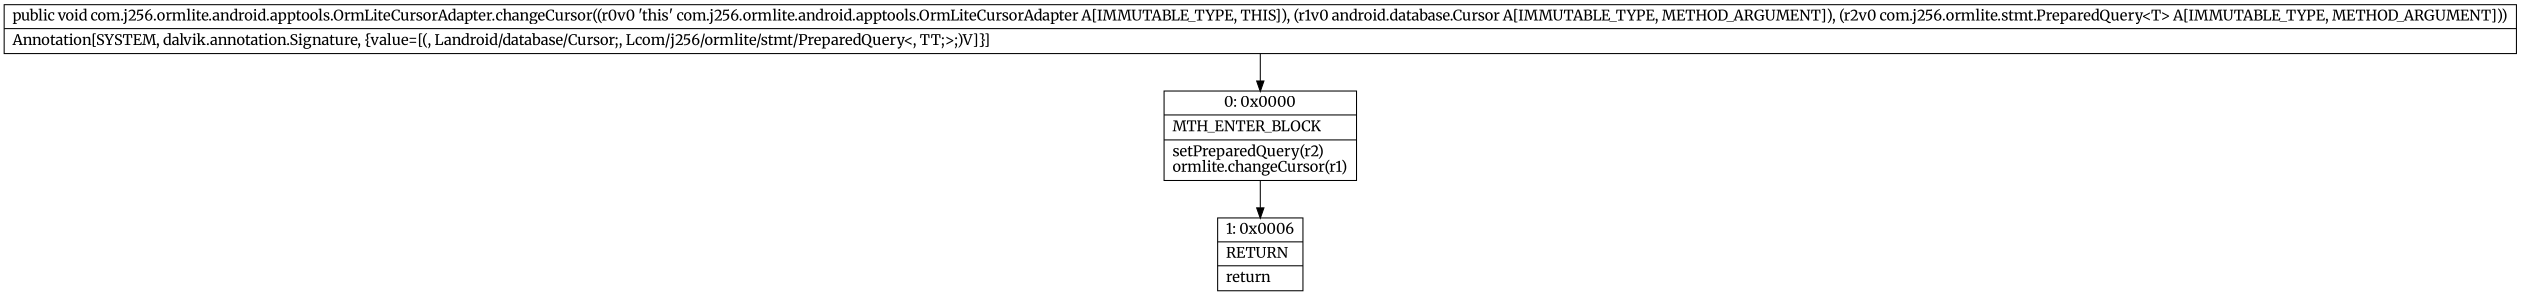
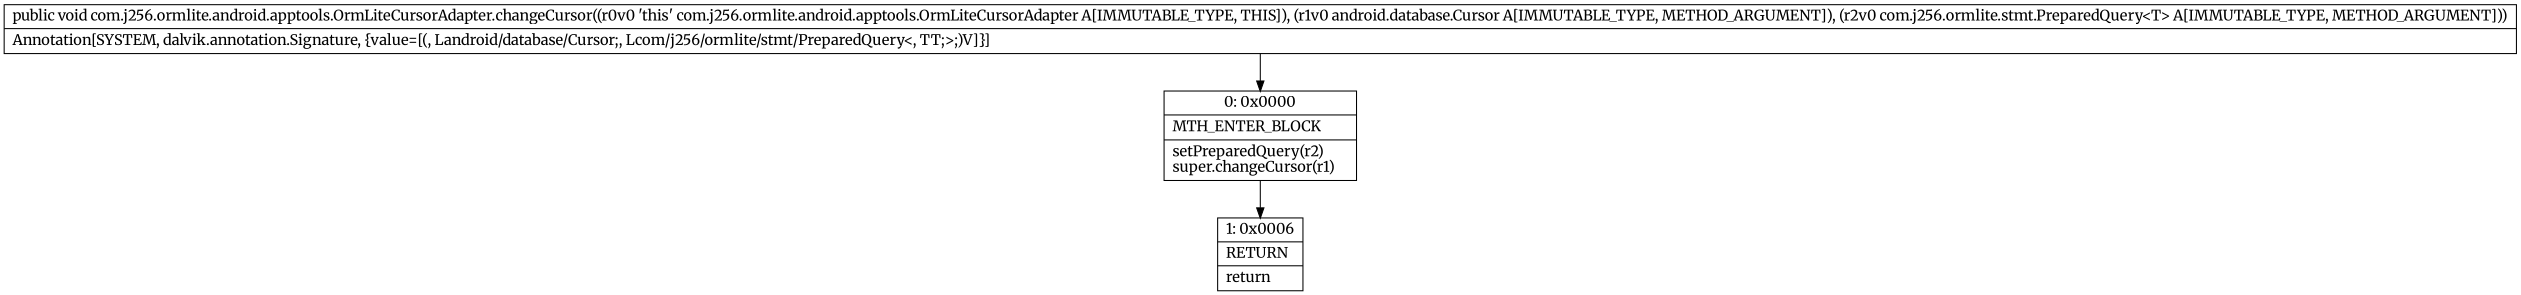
node "0: 0x0000": text "ormlite.changeCursor(r1)" -> "super.changeCursor(r1)"
